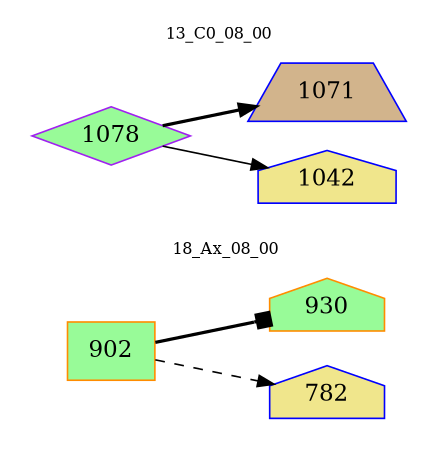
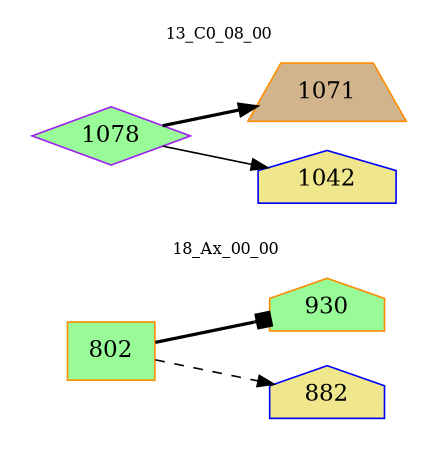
node "1071": color blue -> darkorange
cluster "18_Ax_08_00": label "18_Ax_08_00" -> "18_Ax_00_00"
node "902": label "902" -> "802"
node "782": label "782" -> "882"
